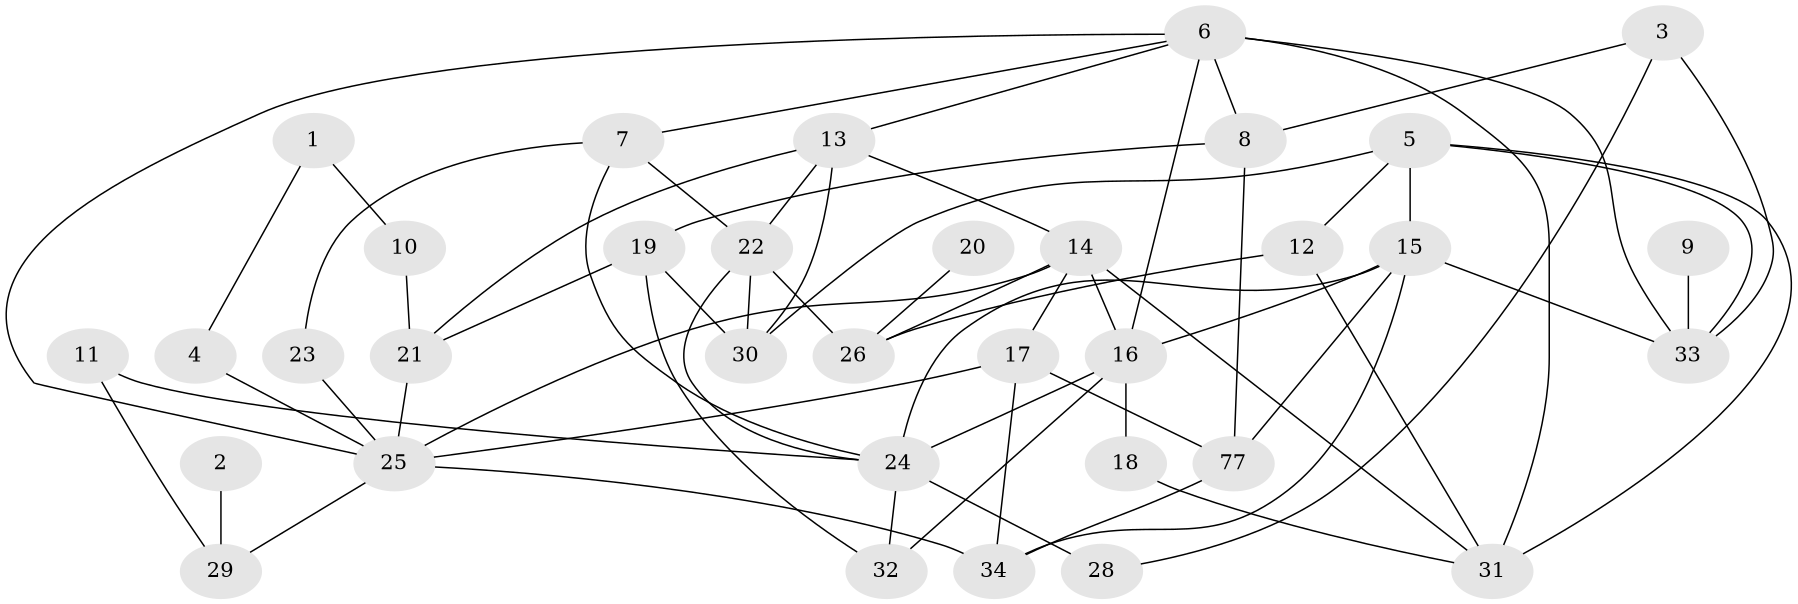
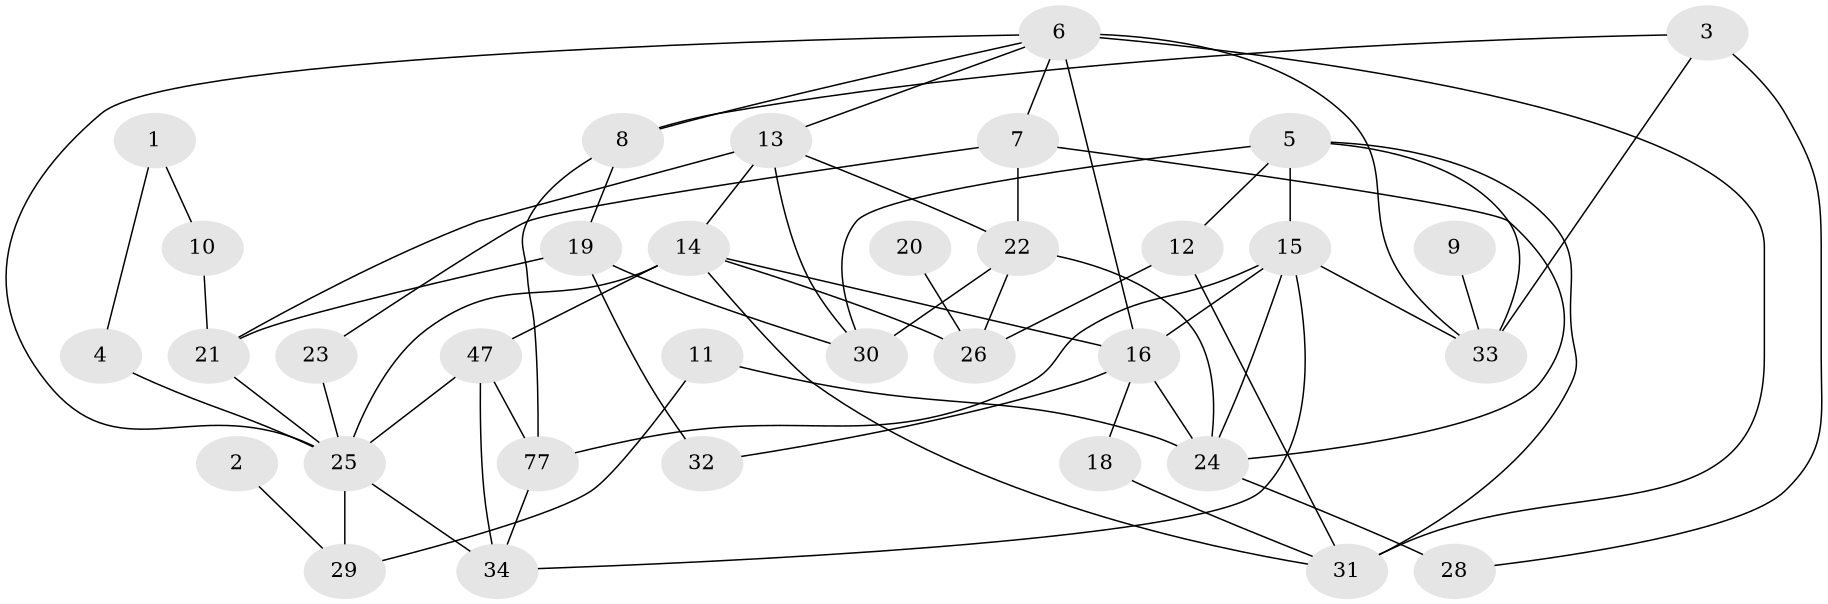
node "17": label "17" -> "47"
edge "24" -- "32": removed
